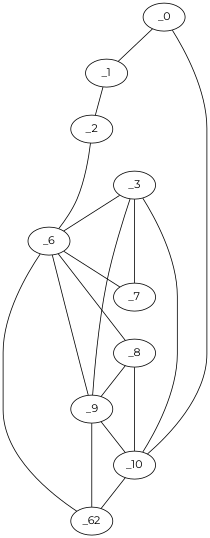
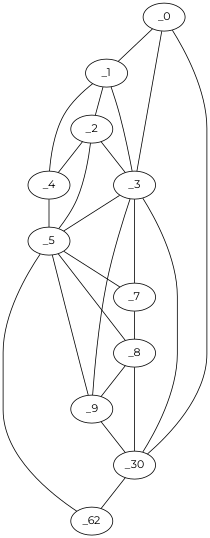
edge "_0" -- "_3": added
edge "_1" -- "_3": added
edge "_2" -- "_3": added
node "_4": added
node "_6": label "_6" -> "_5"
edge "_7" -- "_8": added
edge "_9" -- "_62": removed
node "_10": label "_10" -> "_30"
